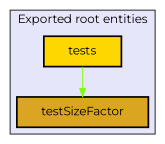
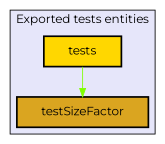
cluster "Exported root entities": label "Exported root entities" -> "Exported tests entities"
